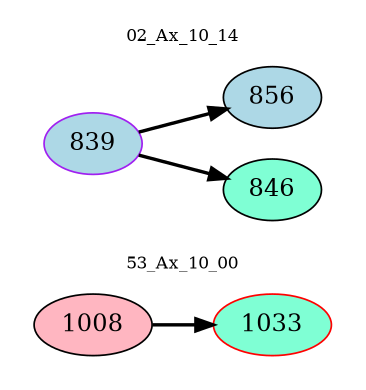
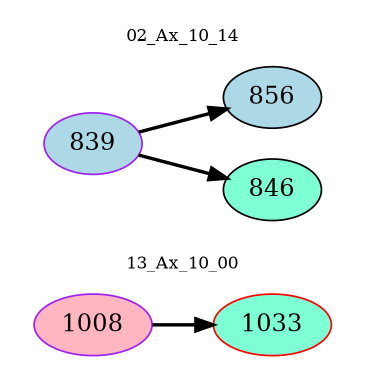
cluster "53_Ax_10_00": label "53_Ax_10_00" -> "13_Ax_10_00"
node "1008": color black -> purple
